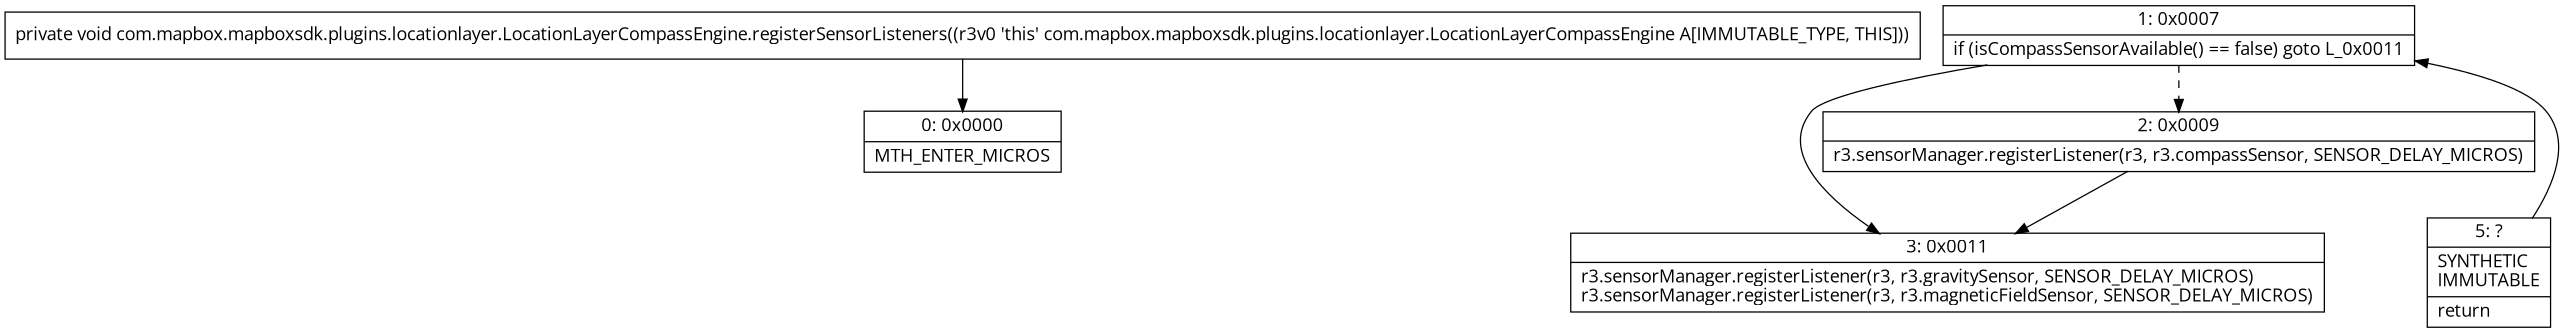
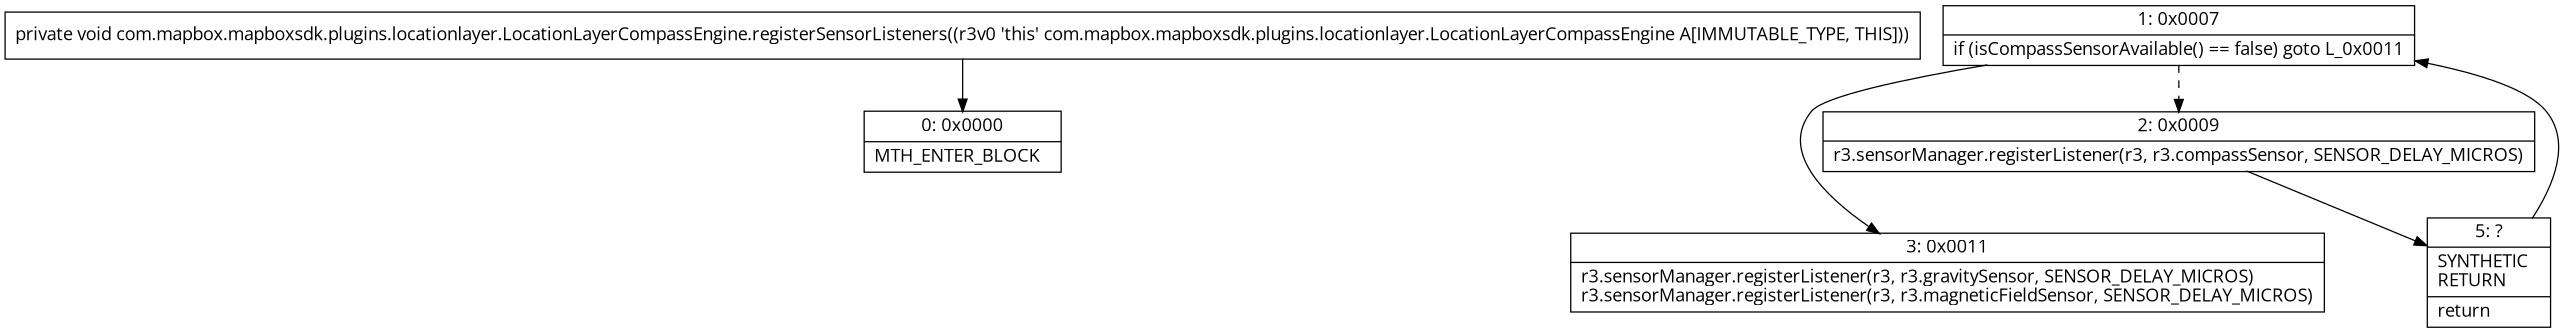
node "0: 0x0000": text "MTH_ENTER_MICROS" -> "MTH_ENTER_BLOCK"
edge "2: 0x0009" -> "3: 0x0011": now "2: 0x0009" -> "5: ?"
node "5: ?": text "IMMUTABLE" -> "RETURN"
